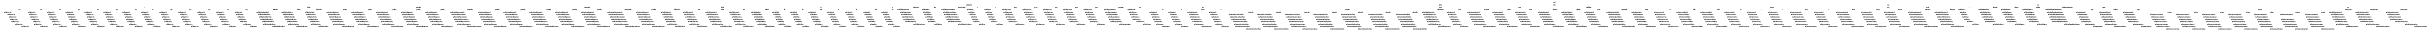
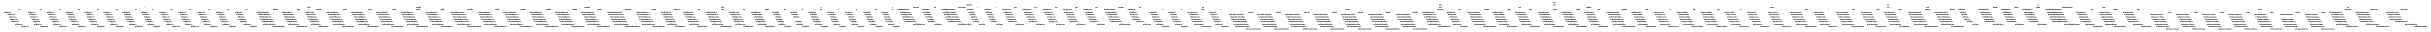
node "temporal__race__black__2013": removed
